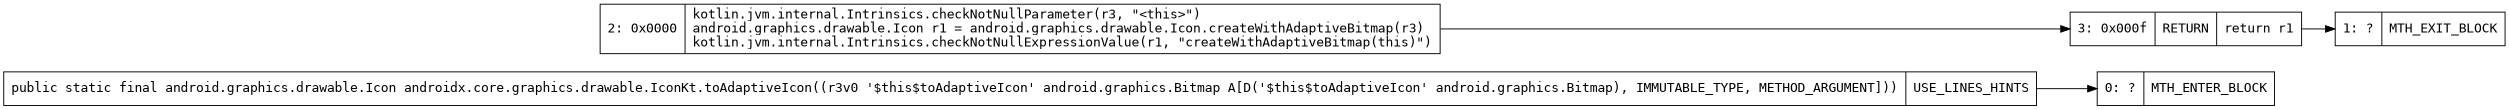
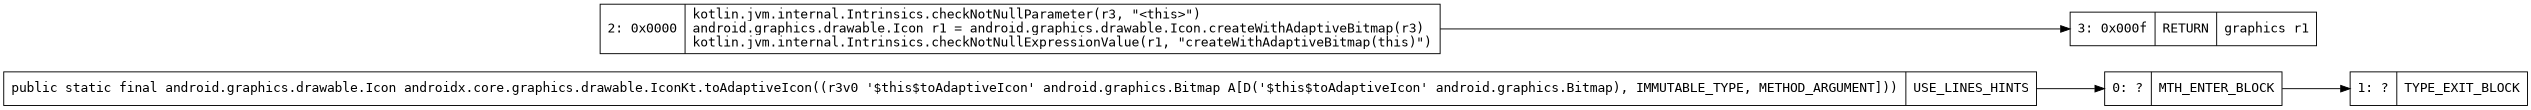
node "3: 0x000f": text "return r1" -> "graphics r1"
node "1: ?": text "MTH_EXIT_BLOCK" -> "TYPE_EXIT_BLOCK"
edge "3: 0x000f" -> "1: ?": now "0: ?" -> "1: ?"
